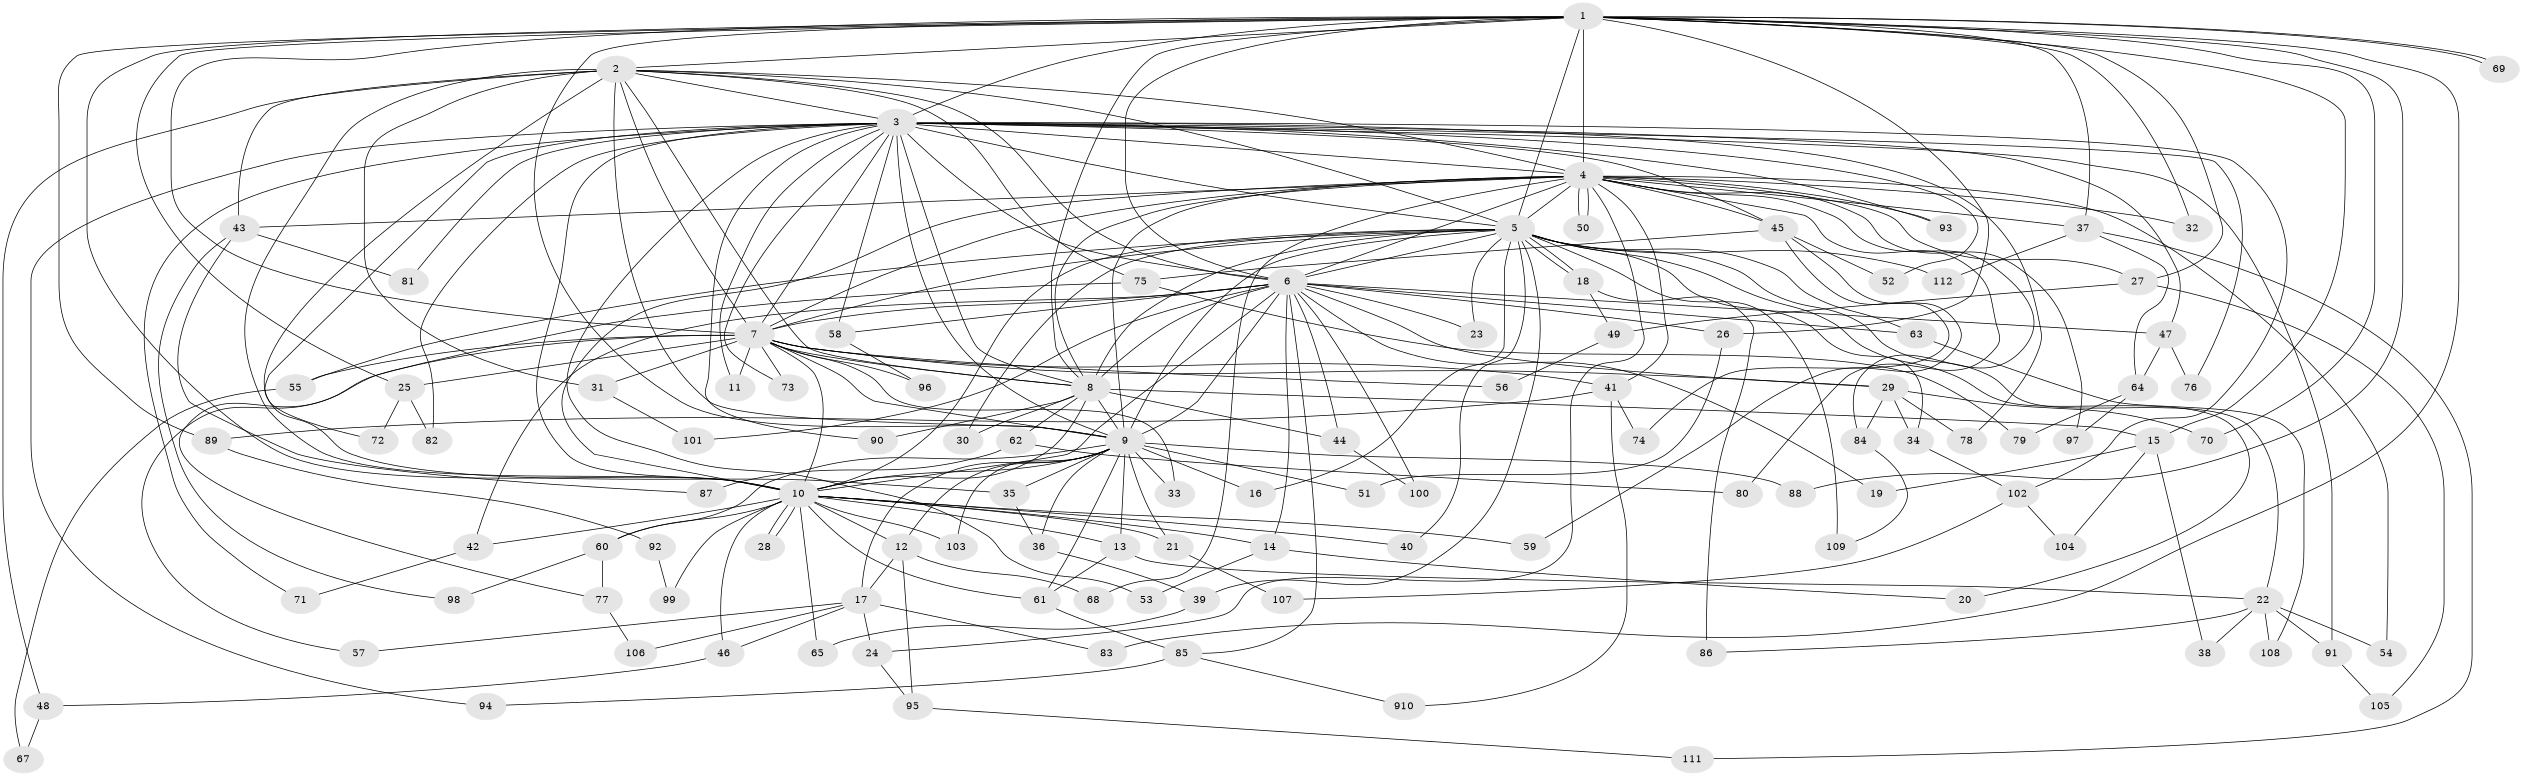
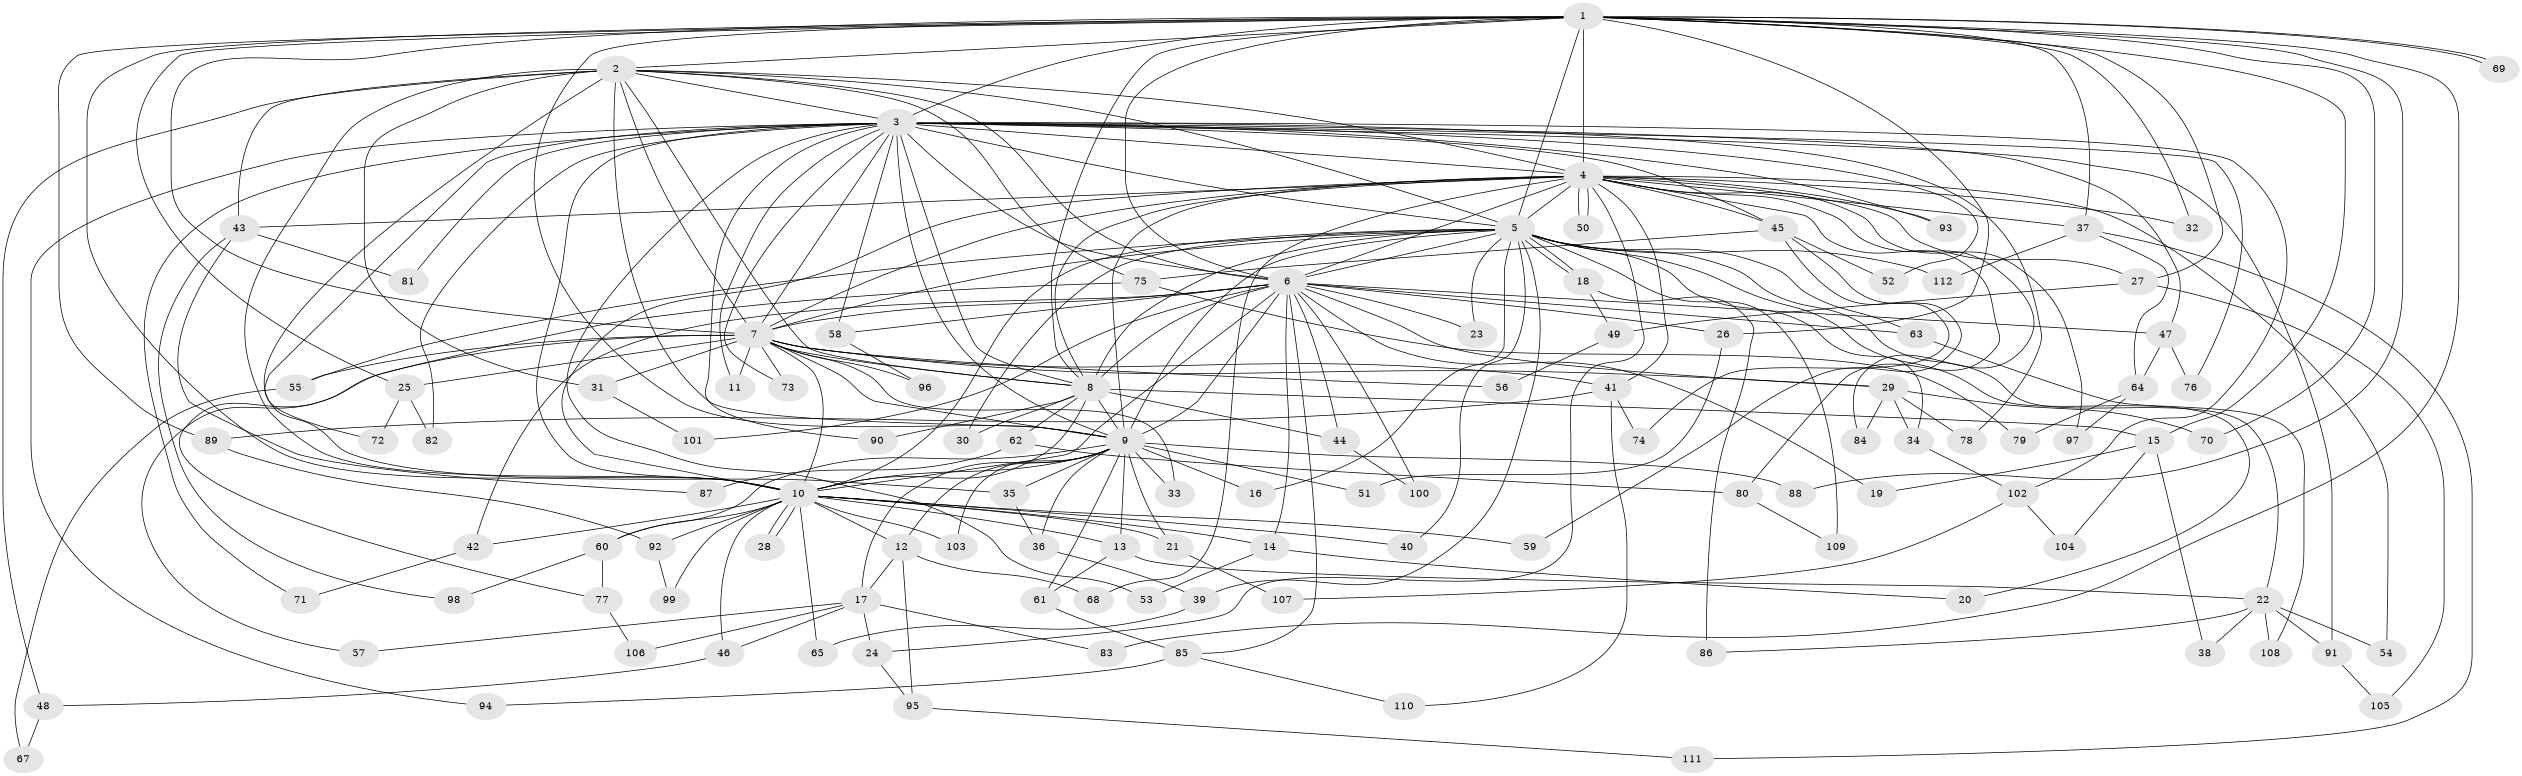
edge "84" -- "109": now "80" -- "109"
edge "10" -- "61": now "10" -- "92"
node "910": label "910" -> "110"
